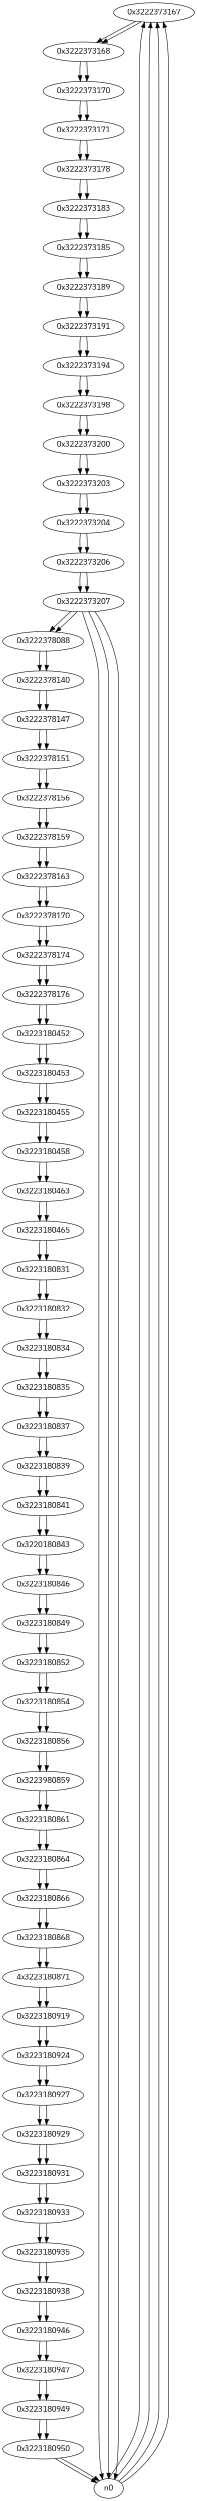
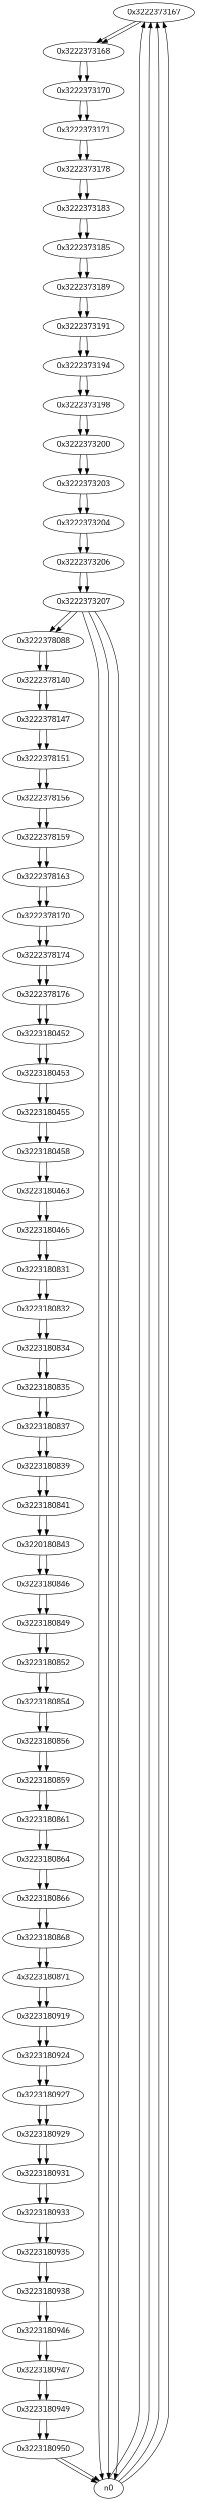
node "0x3223980859": label "0x3223980859" -> "0x3223180859"
